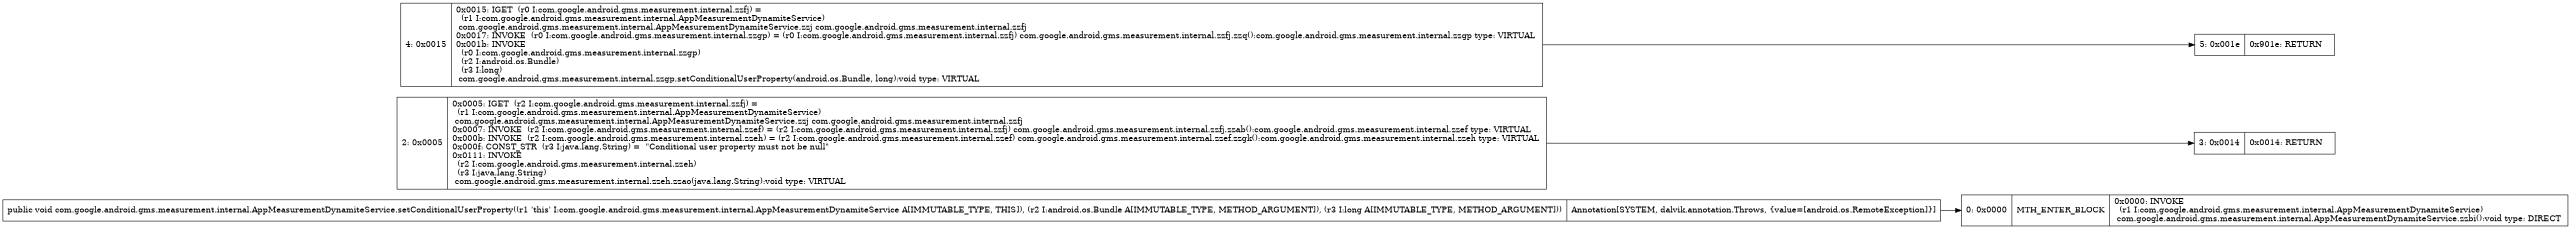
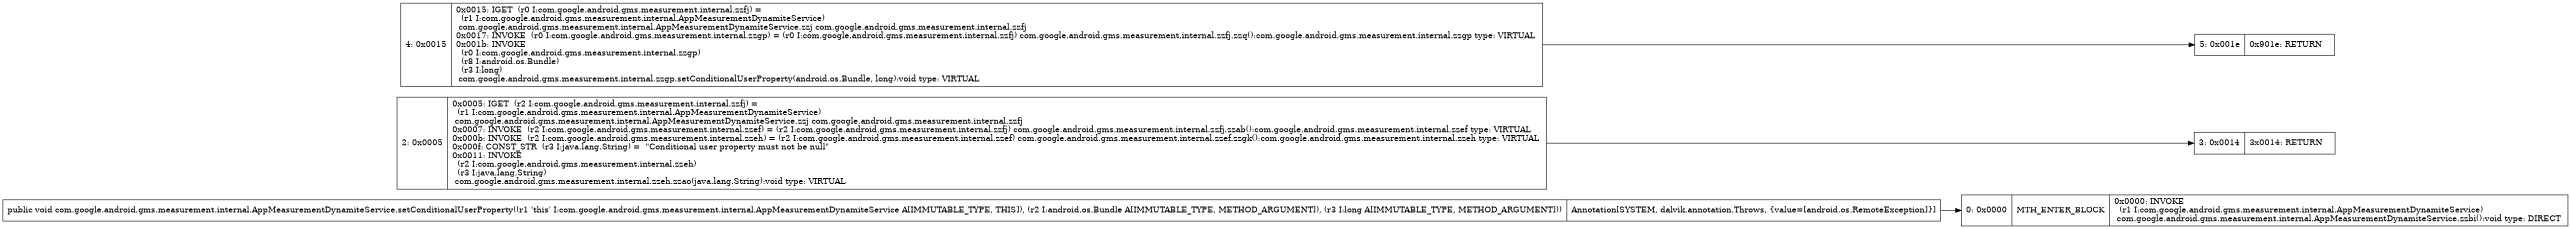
node "4: 0x0015": text "(r2 I:android.os.Bundle)" -> "(r8 I:android.os.Bundle)"
node "3: 0x0014": text "0x0014: RETURN" -> "3x0014: RETURN"
node "2: 0x0005": text "0x0111: INVOKE" -> "0x0011: INVOKE"
